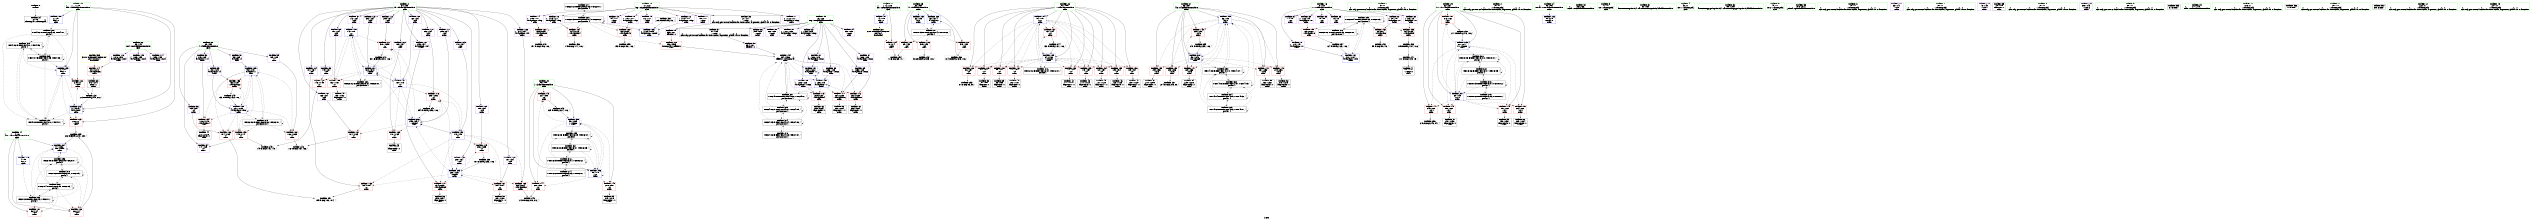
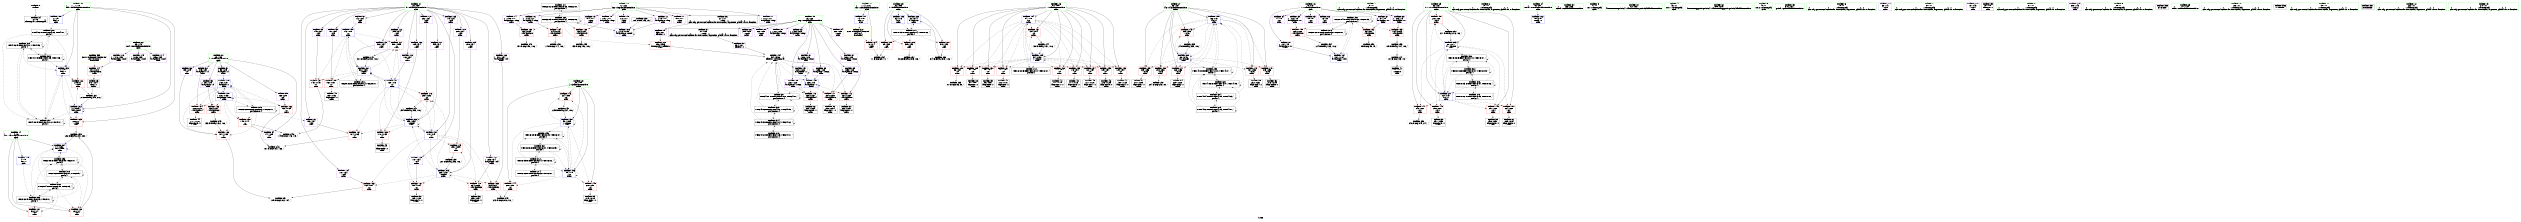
edge "NodeID: 243" -> "NodeID: 188": now "NodeID: 243" -> "NodeID: 166"
edge "NodeID: 279" -> "NodeID: 162": now "NodeID: 279" -> "NodeID: 101"
